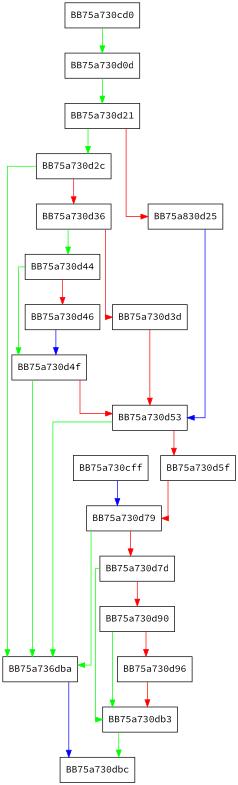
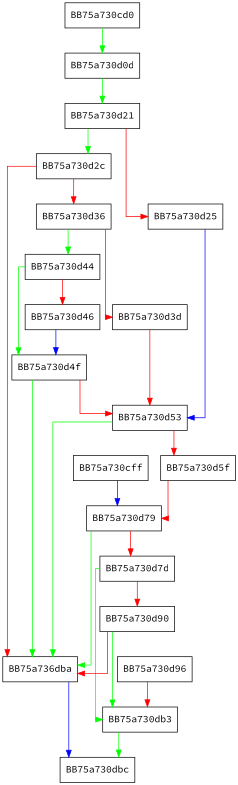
node "BB75a830d25": label "BB75a830d25" -> "BB75a730d25"
edge "BB75a730d2c" -> "BB75a736dba": color green -> red
edge "BB75a730d90" -> "BB75a730d96": now "BB75a730d90" -> "BB75a736dba"
